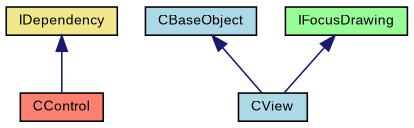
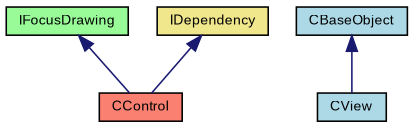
edge "CView" -> "IFocusDrawing": now "CControl" -> "IFocusDrawing"
